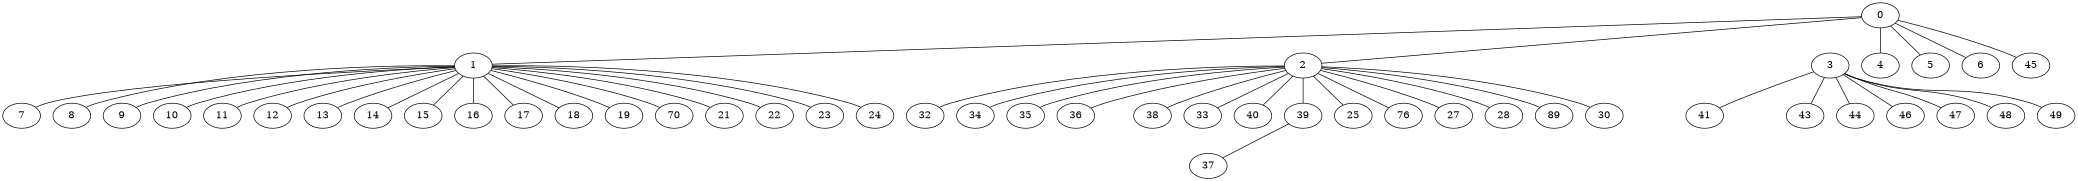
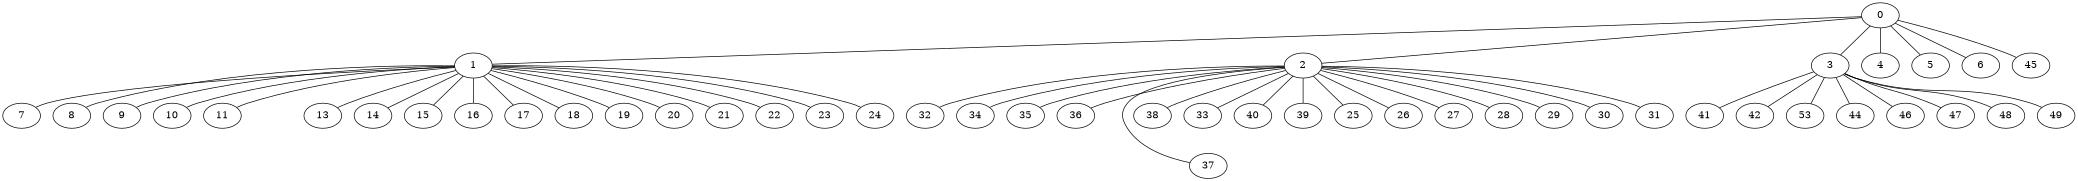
edge "0" -- "3": added
node "12": removed
node "70": label "70" -> "20"
node "76": label "76" -> "26"
node "89": label "89" -> "29"
node "31": added
node "42": added
node "43": label "43" -> "53"
edge "39" -- "37": now "2" -- "37"
